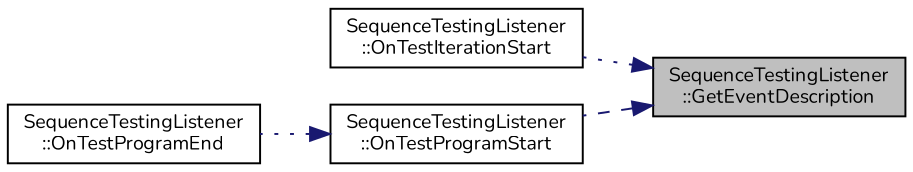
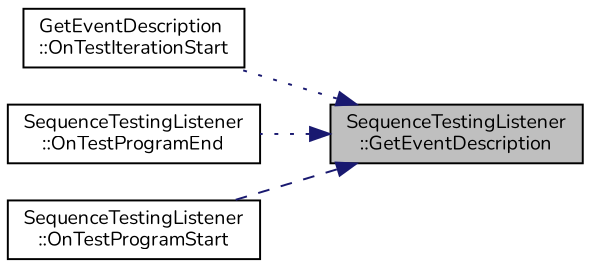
node "SequenceTestingListener ::OnTestIterationStart": label "SequenceTestingListener ::OnTestIterationStart" -> "GetEventDescription ::OnTestIterationStart"
edge "SequenceTestingListener ::OnTestProgramEnd" -> "SequenceTestingListener ::OnTestProgramStart": now "SequenceTestingListener ::OnTestProgramEnd" -> "SequenceTestingListener ::GetEventDescription"
